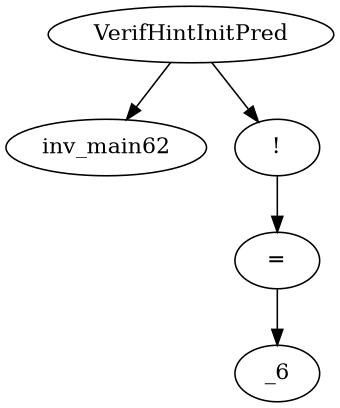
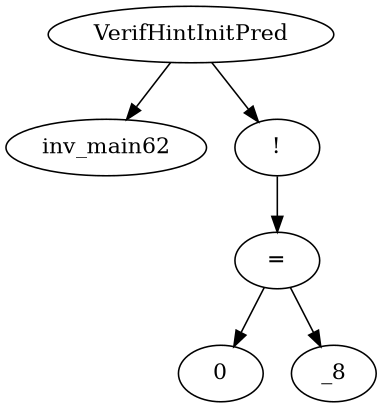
node "0": added
node "_6": label "_6" -> "_8"
